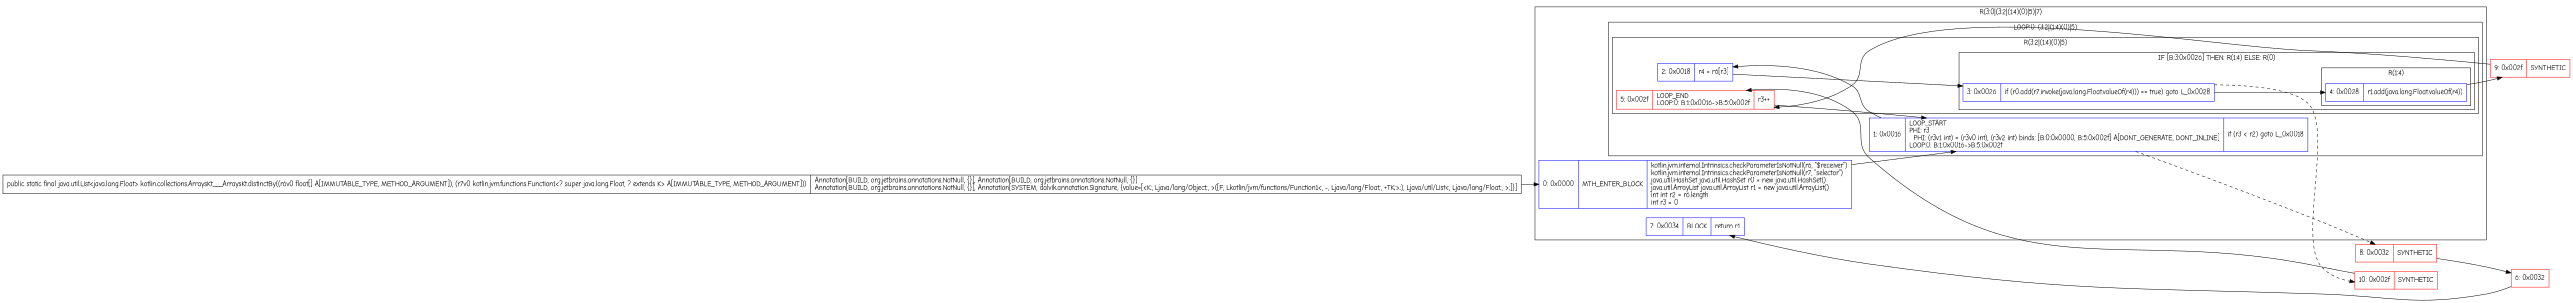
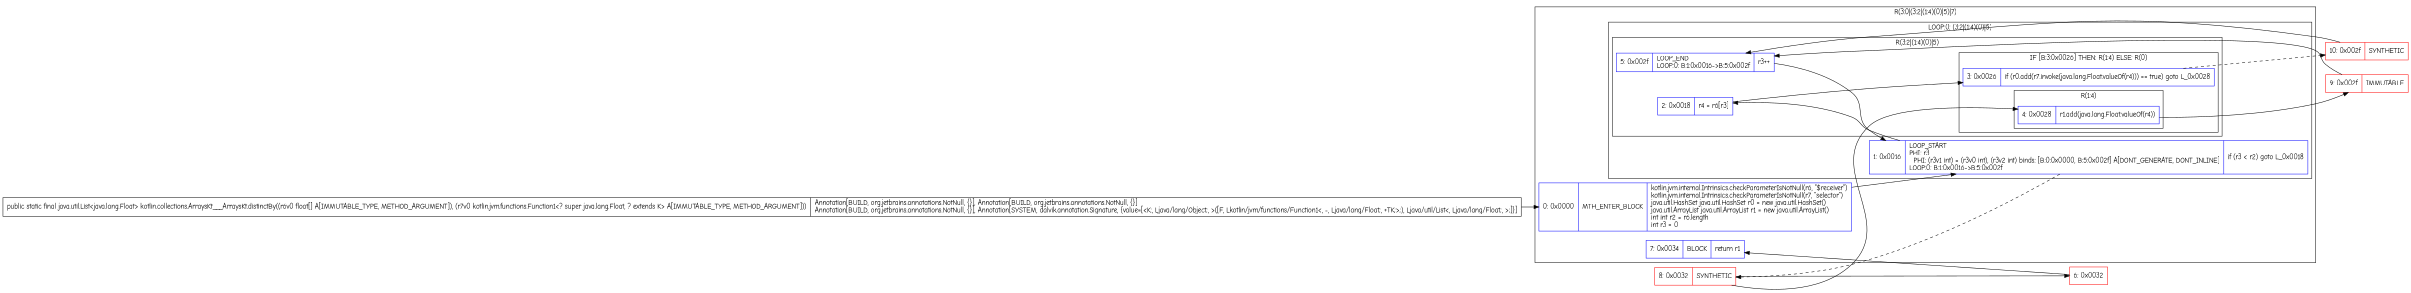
node "9: 0x002f": text "SYNTHETIC" -> "IMMUTABLE"
edge "3: 0x0026" -> "4: 0x0028": now "8: 0x0032" -> "4: 0x0028"
node "5: 0x002f": color red -> blue
